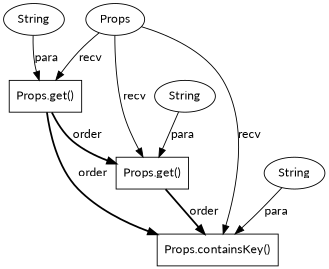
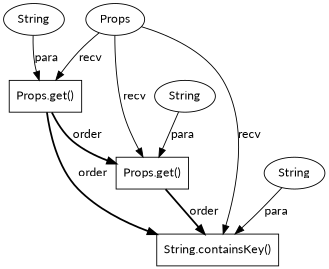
node "Props.containsKey()": label "Props.containsKey()" -> "String.containsKey()"
